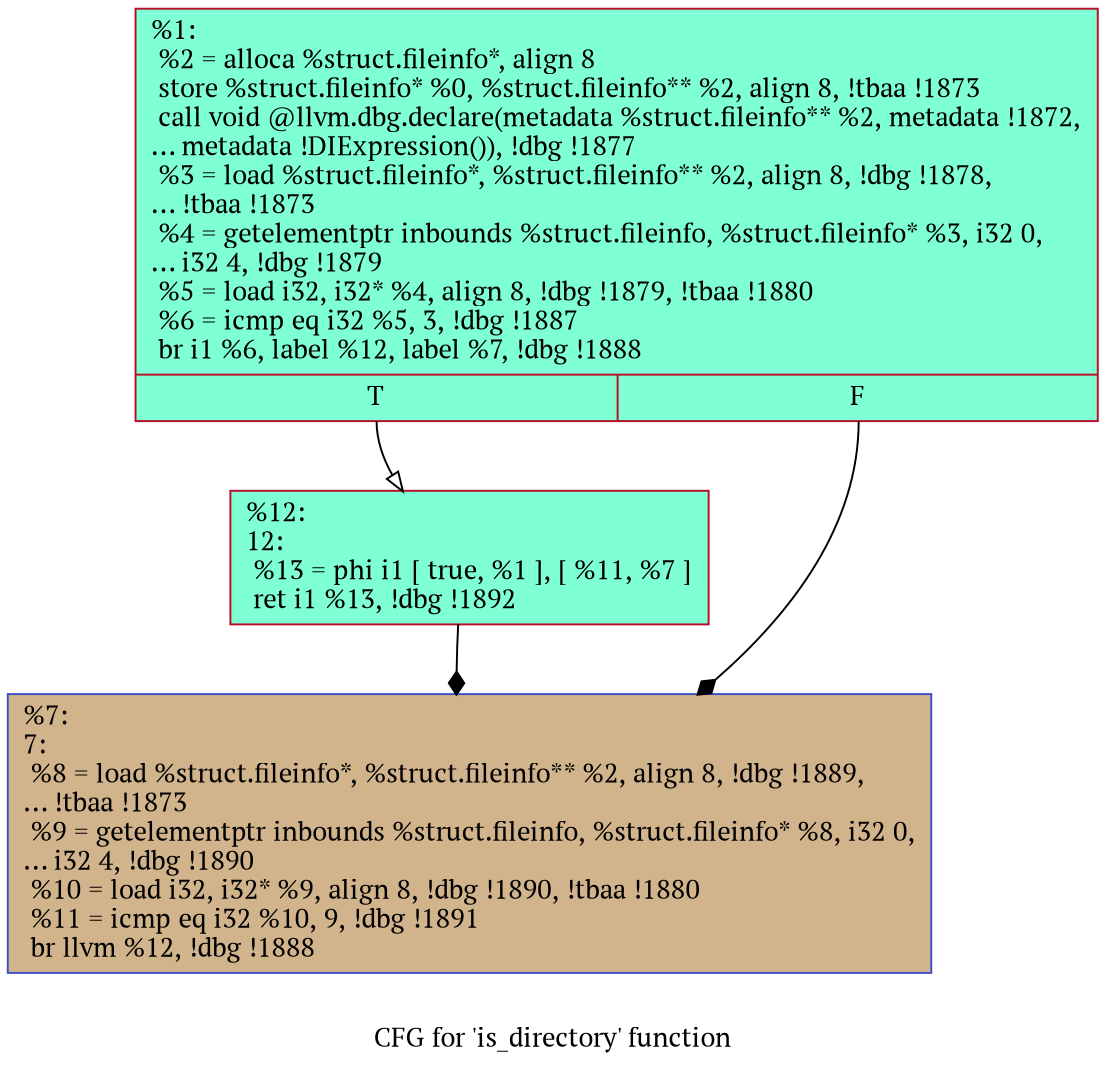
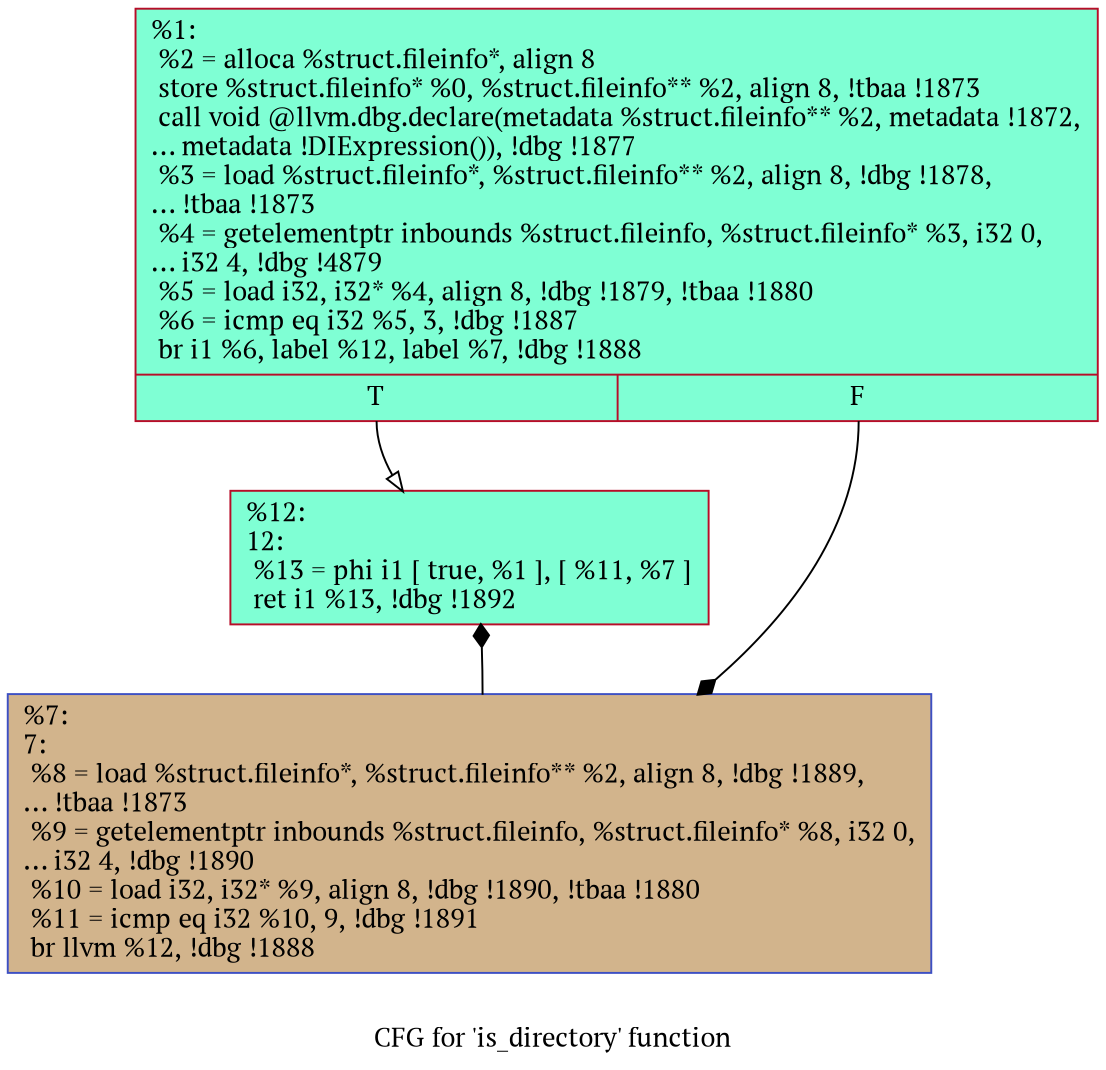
node "%1:": text "... i32 4, !dbg !1879" -> "... i32 4, !dbg !4879"
edge "%12:" -> "%7:": reversed
